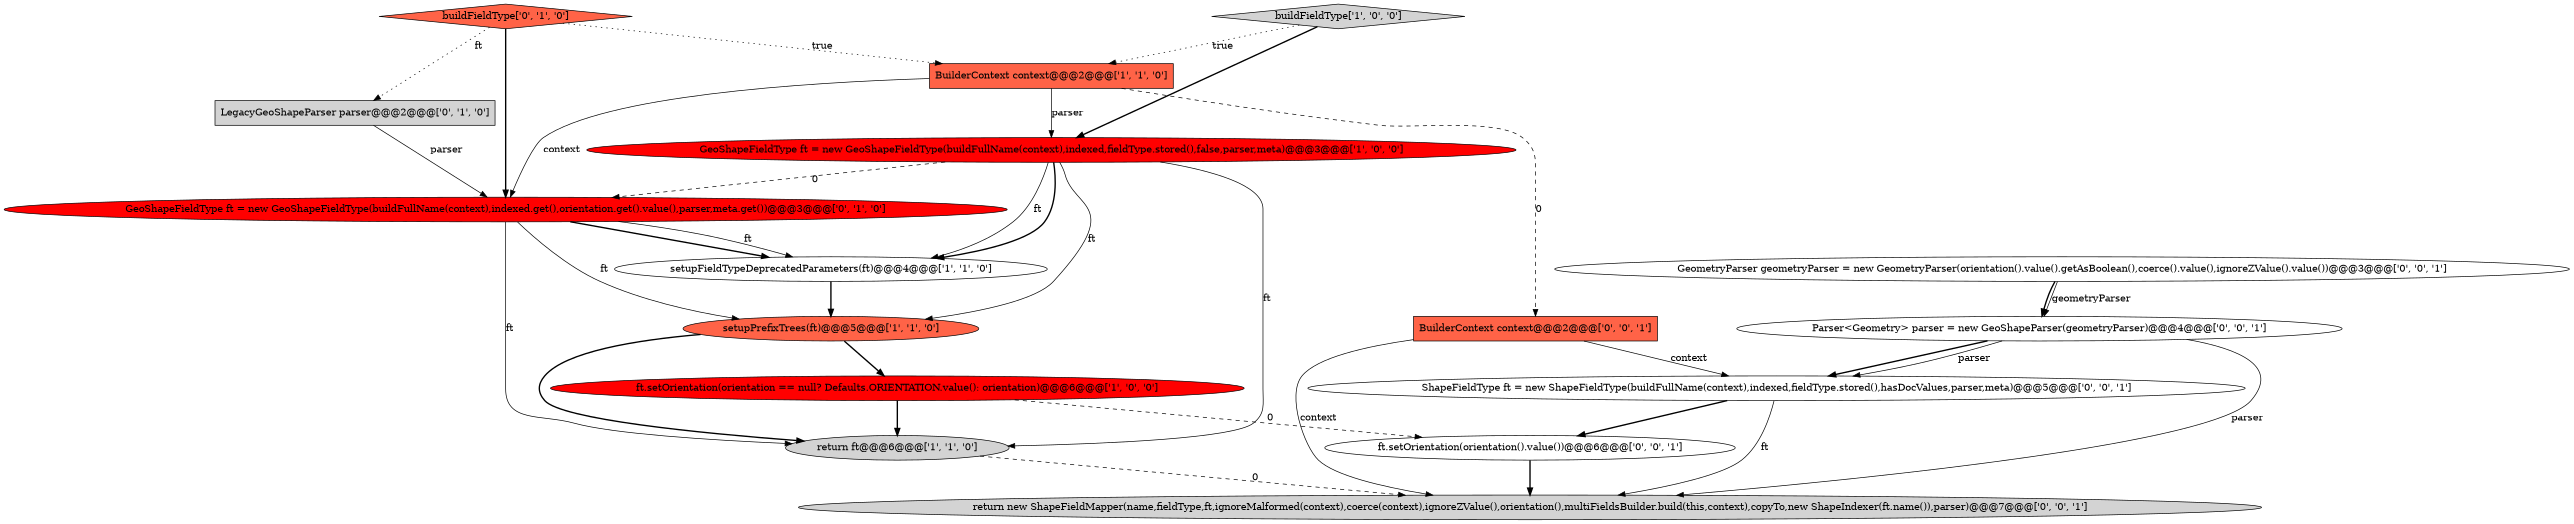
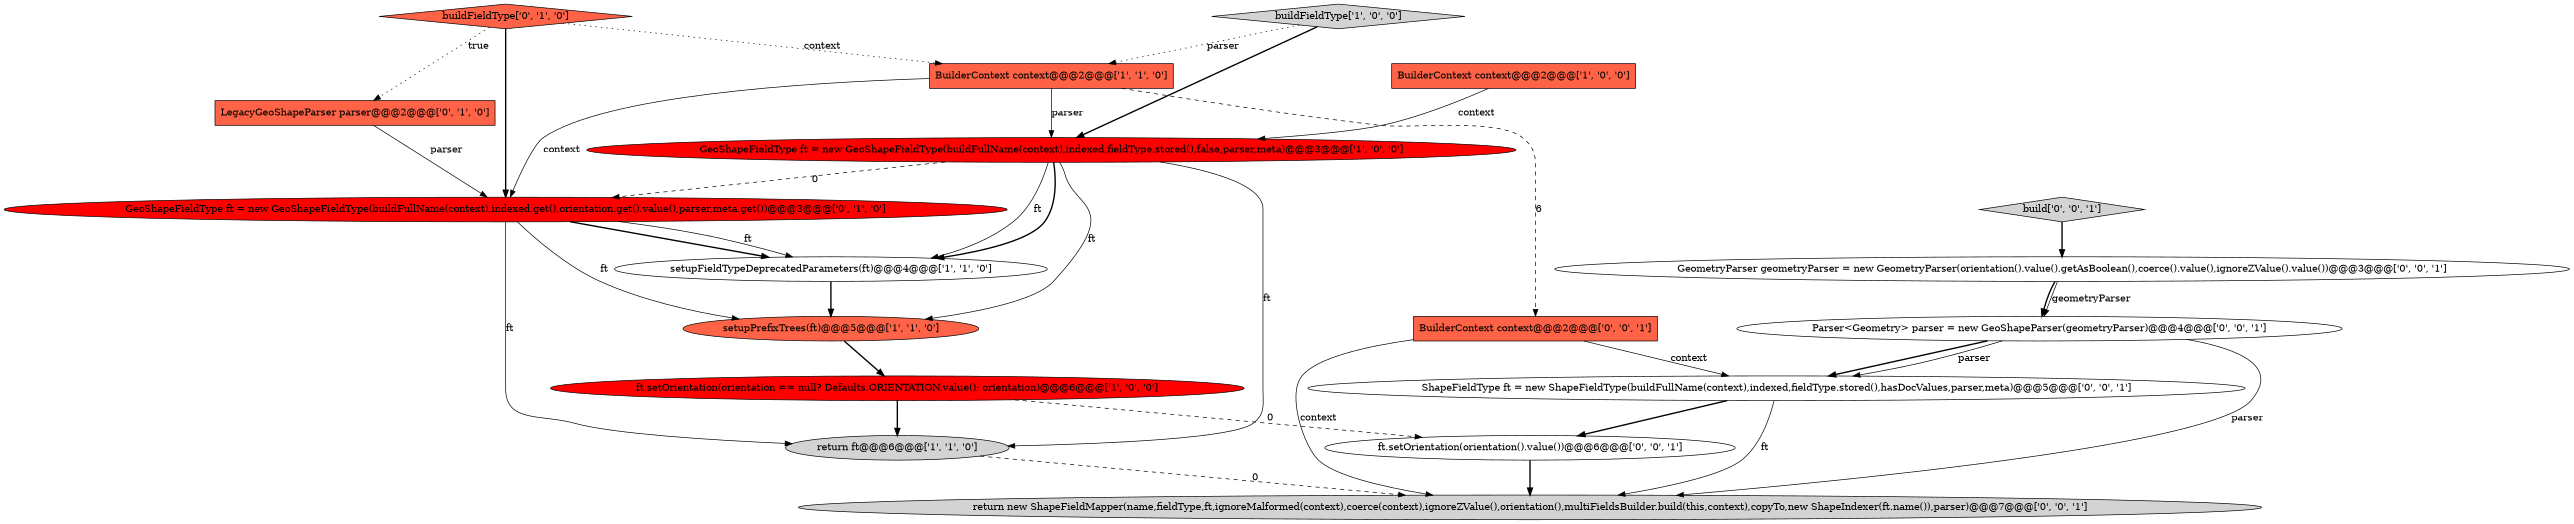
edge "buildFieldType['0', '1', '0']" -> "LegacyGeoShapeParser parser@@@2@@@['0', '1', '0']": label "ft" -> "true"
edge "buildFieldType['0', '1', '0']" -> "BuilderContext context@@@2@@@['1', '1', '0']": label "true" -> "context"
edge "buildFieldType['1', '0', '0']" -> "BuilderContext context@@@2@@@['1', '1', '0']": label "true" -> "parser"
node "BuilderContext context@@@2@@@['1', '0', '0']": added
node "LegacyGeoShapeParser parser@@@2@@@['0', '1', '0']": fillcolor lightgray -> tomato
edge "BuilderContext context@@@2@@@['1', '1', '0']" -> "BuilderContext context@@@2@@@['0', '0', '1']": label "0" -> "6"
node "build['0', '0', '1']": added
edge "setupPrefixTrees(ft)@@@5@@@['1', '1', '0']" -> "return ft@@@6@@@['1', '1', '0']": removed
